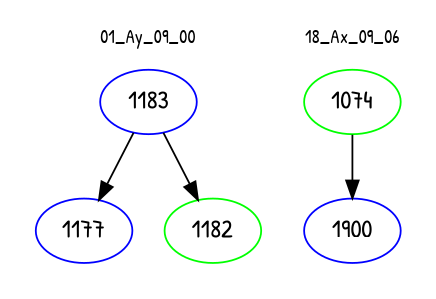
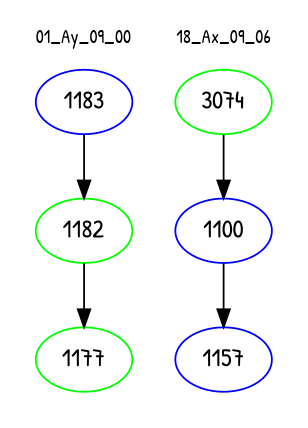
node "1074": label "1074" -> "3074"
edge "1183" -> "1177": now "1182" -> "1177"
node "1177": color blue -> green
node "1900": label "1900" -> "1100"
node "1157": added
